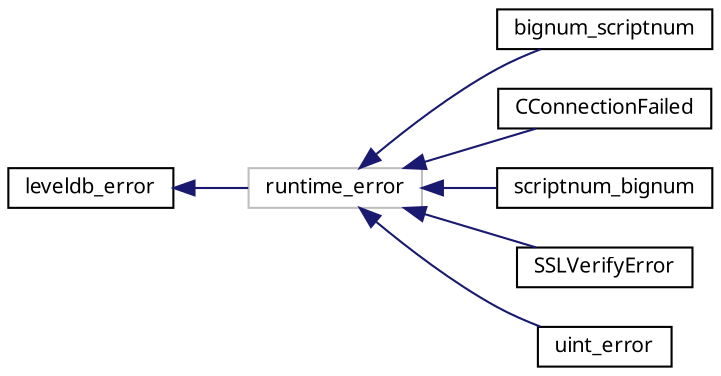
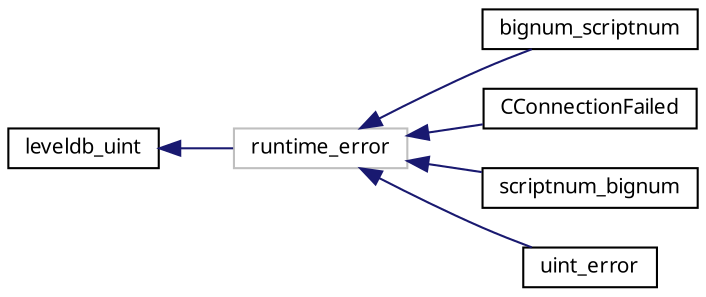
node "leveldb_error": label "leveldb_error" -> "leveldb_uint"
node "SSLVerifyError": removed
